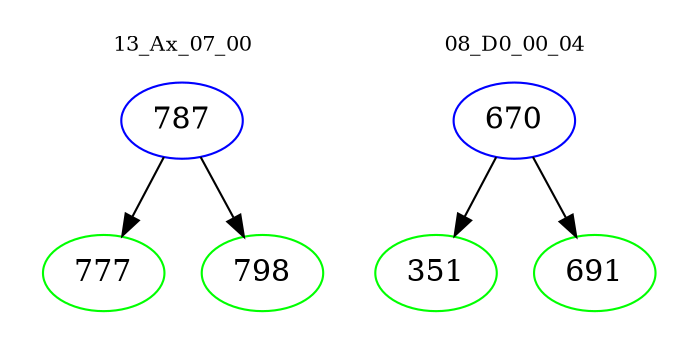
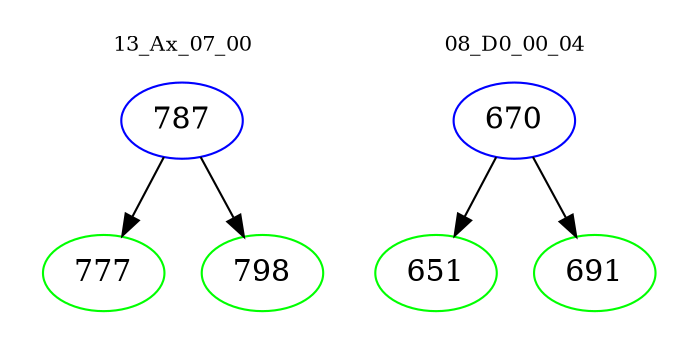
node "351": label "351" -> "651"
